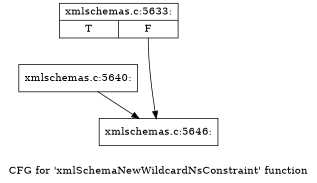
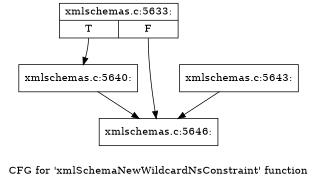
edge "xmlschemas.c:5633:" -> "xmlschemas.c:5640:": added
node "xmlschemas.c:5643:": added
